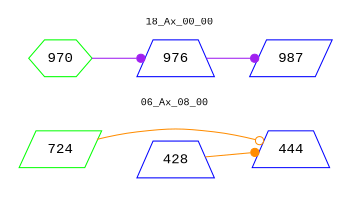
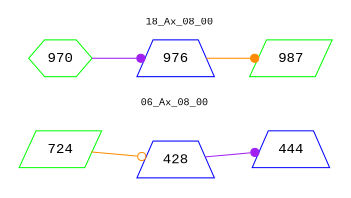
cluster "18_Ax_00_00": label "18_Ax_00_00" -> "18_Ax_08_00"
edge "976" -> "987": color purple -> darkorange
node "987": color blue -> green
edge "724" -> "444": now "724" -> "428"
edge "428" -> "444": color darkorange -> purple
